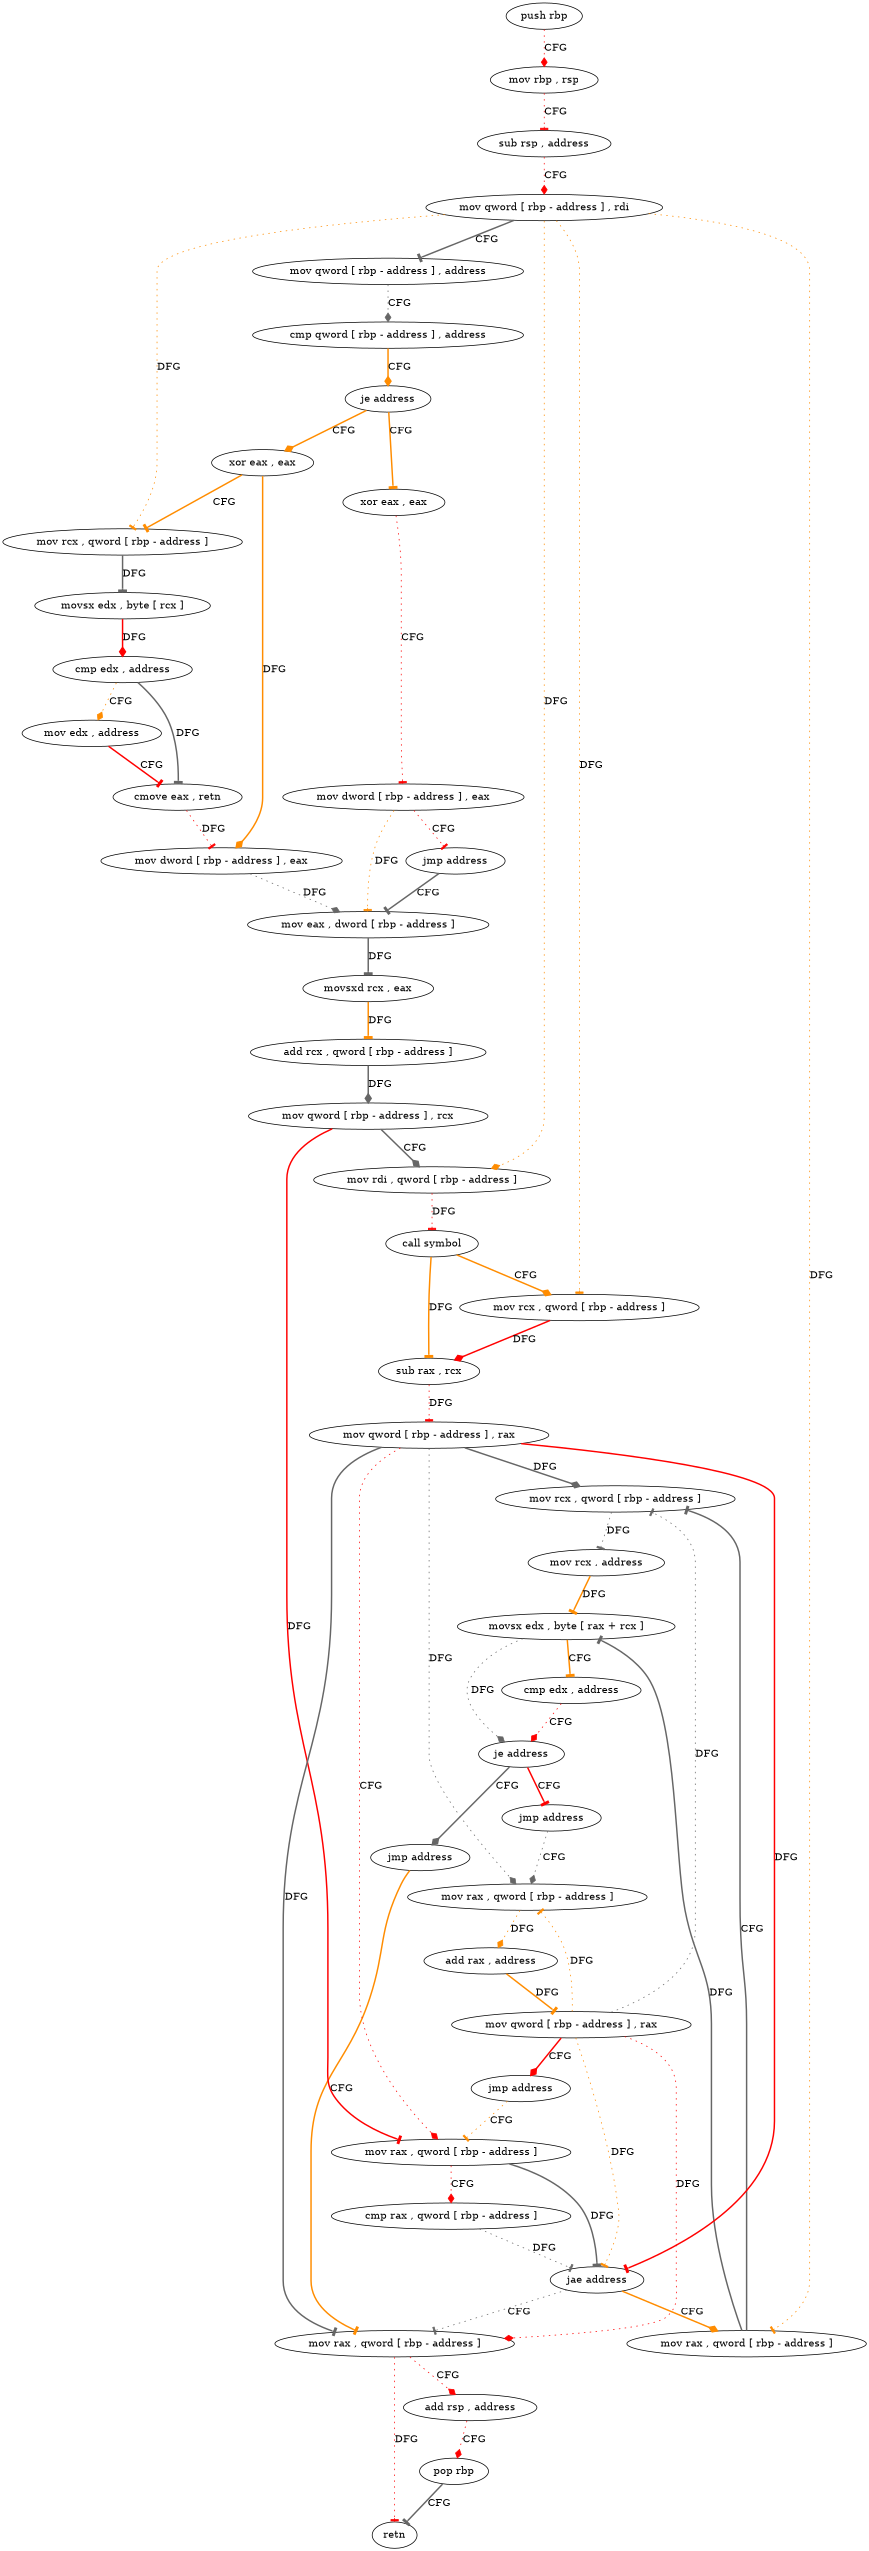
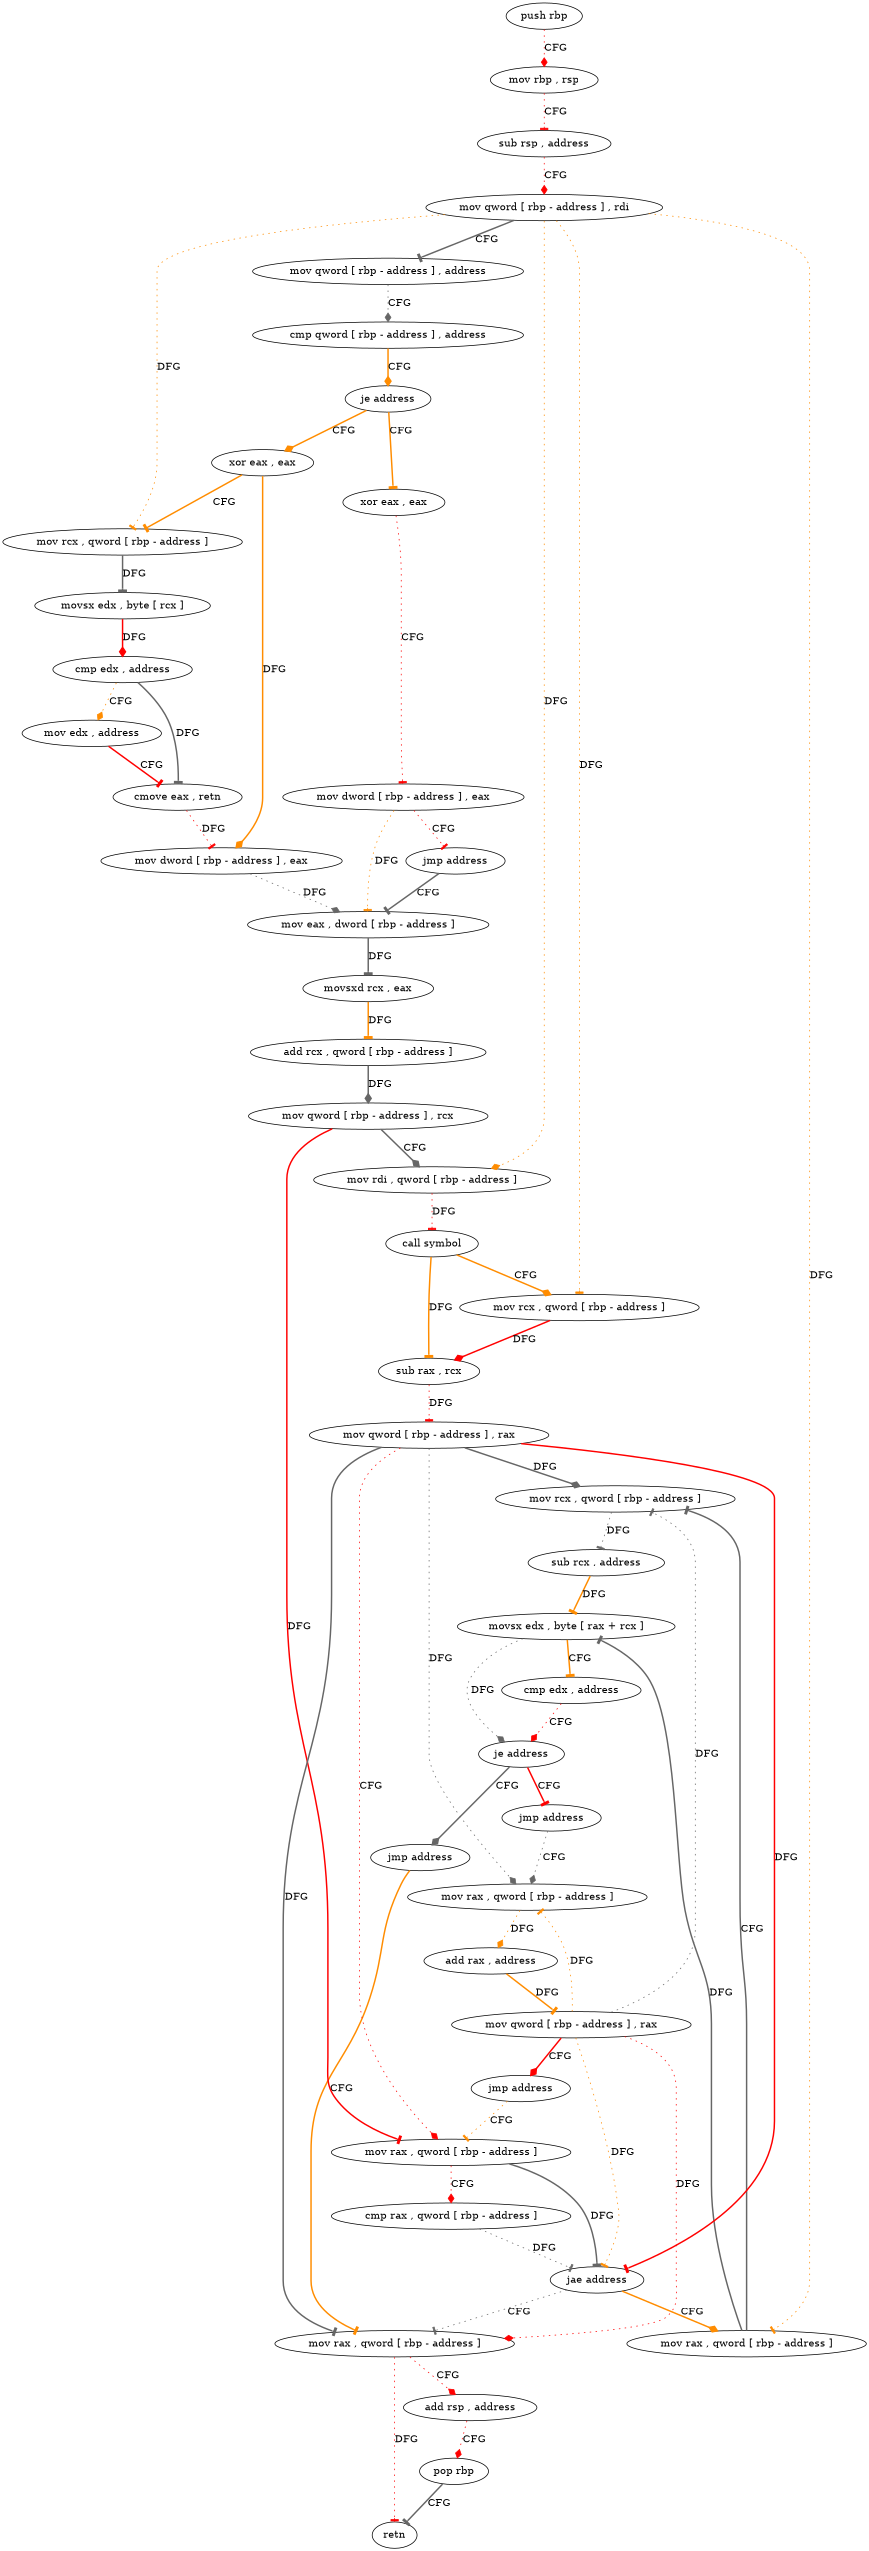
node "mov rcx , address": label "mov rcx , address" -> "sub rcx , address"
